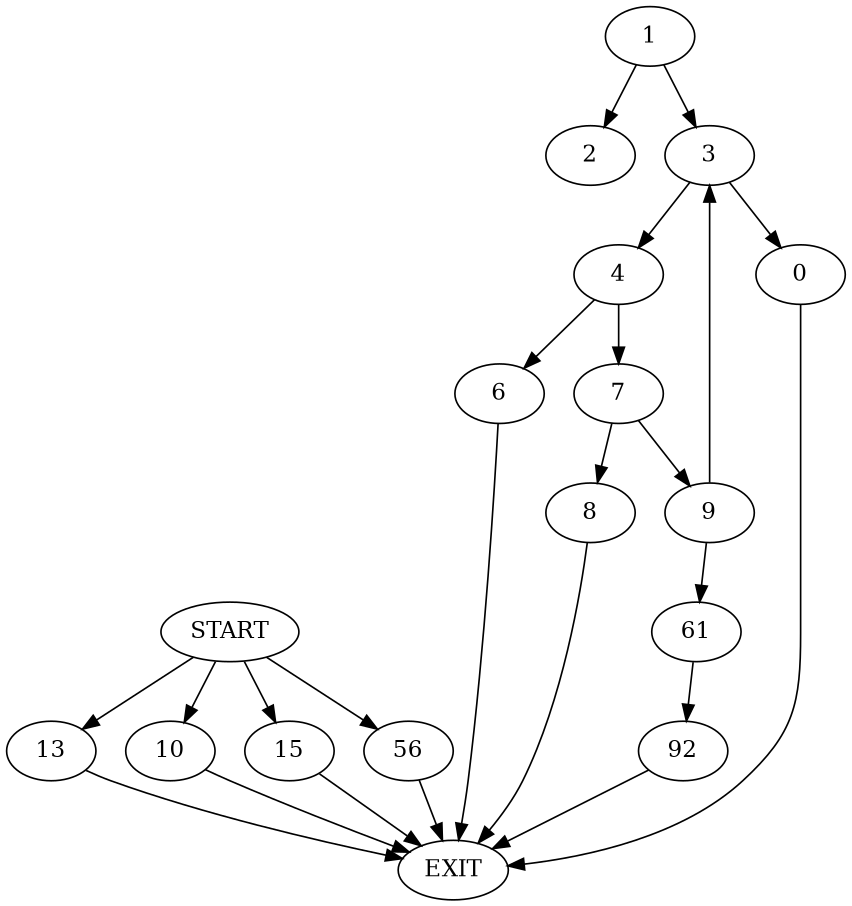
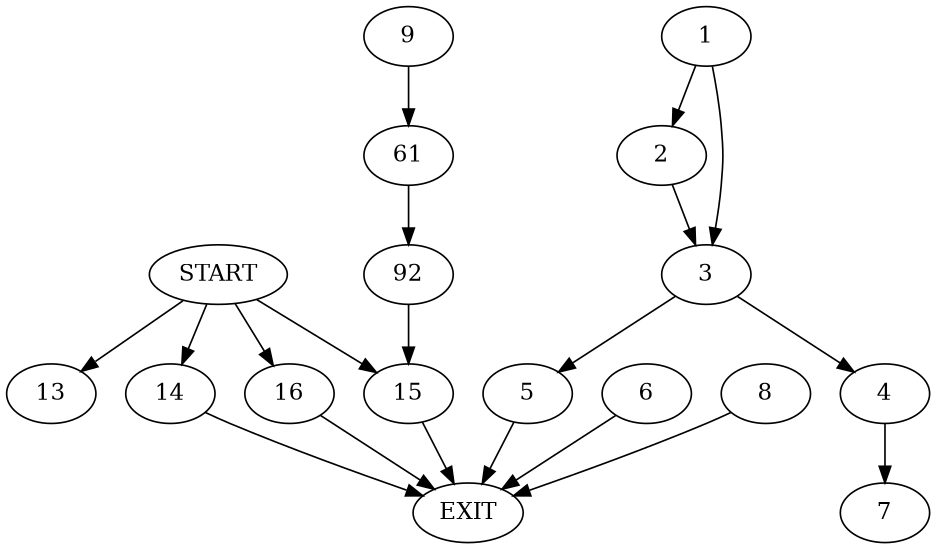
node "0": label "0" -> "5"
edge "4" -> "6": removed
edge "9" -> "3": now "2" -> "3"
edge "7" -> "8": removed
edge "7" -> "9": removed
node "10": label "10" -> "14"
node "56": label "56" -> "16"
edge "92" -> "EXIT": now "92" -> "15"
edge "13" -> "EXIT": removed
